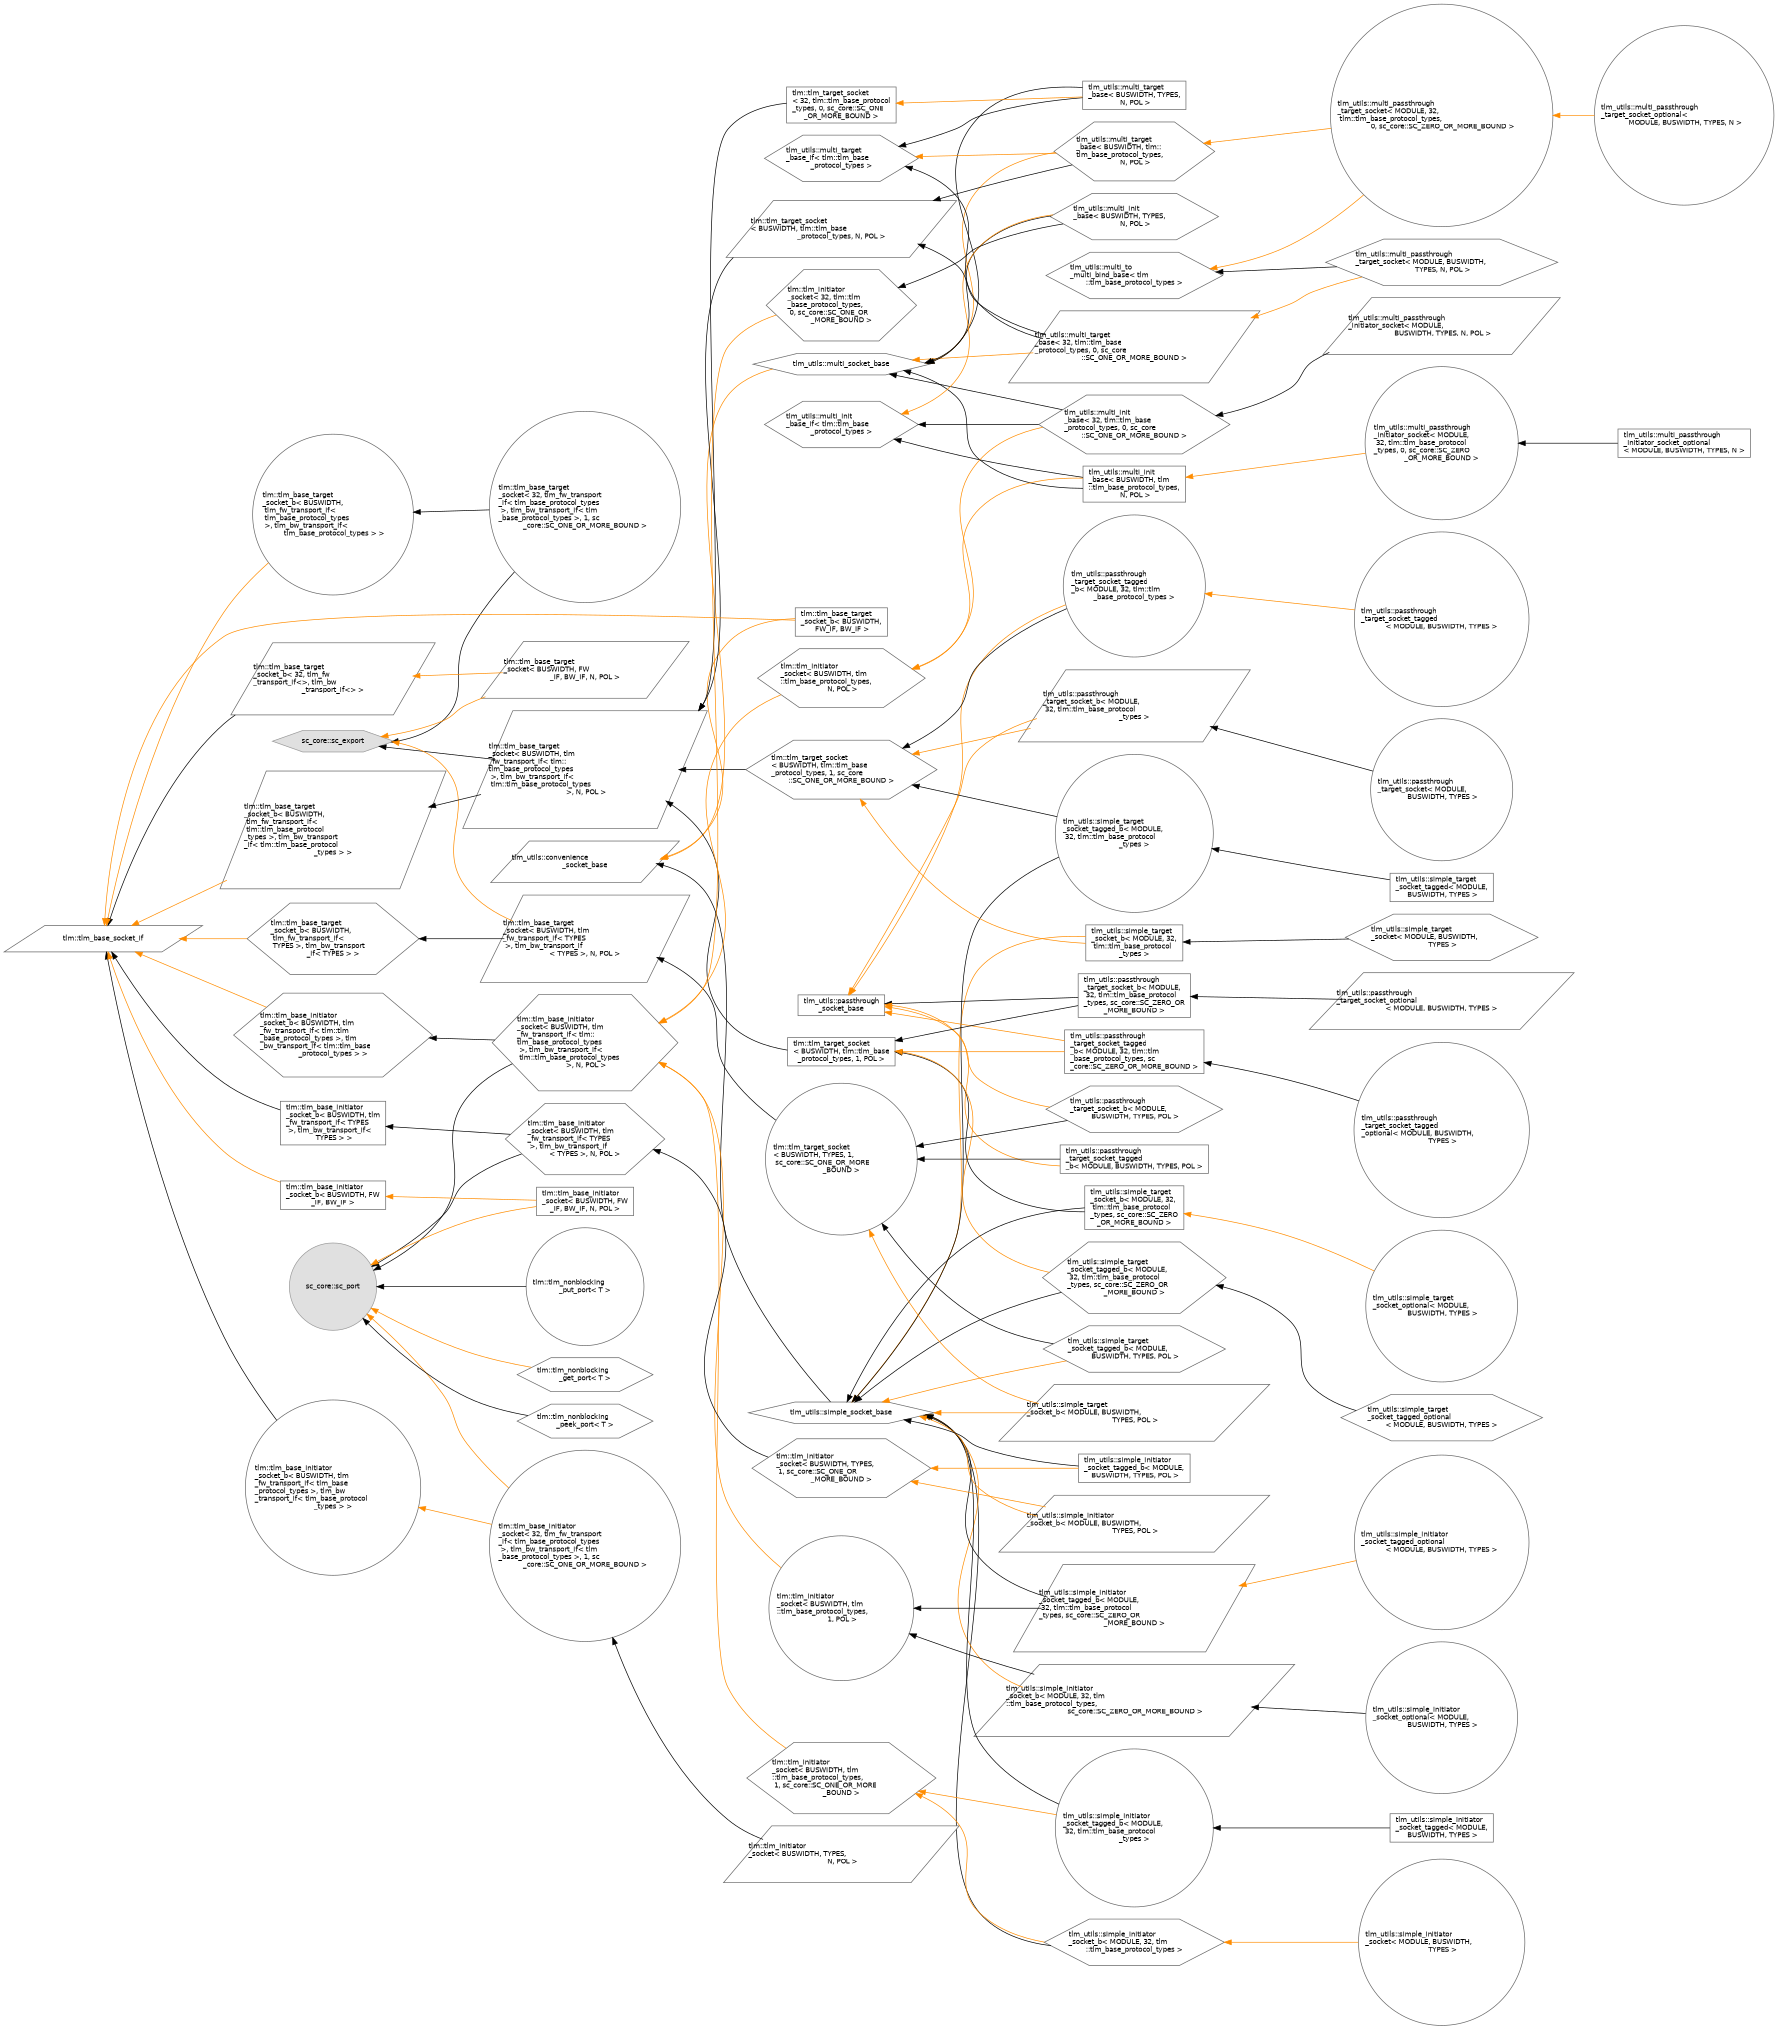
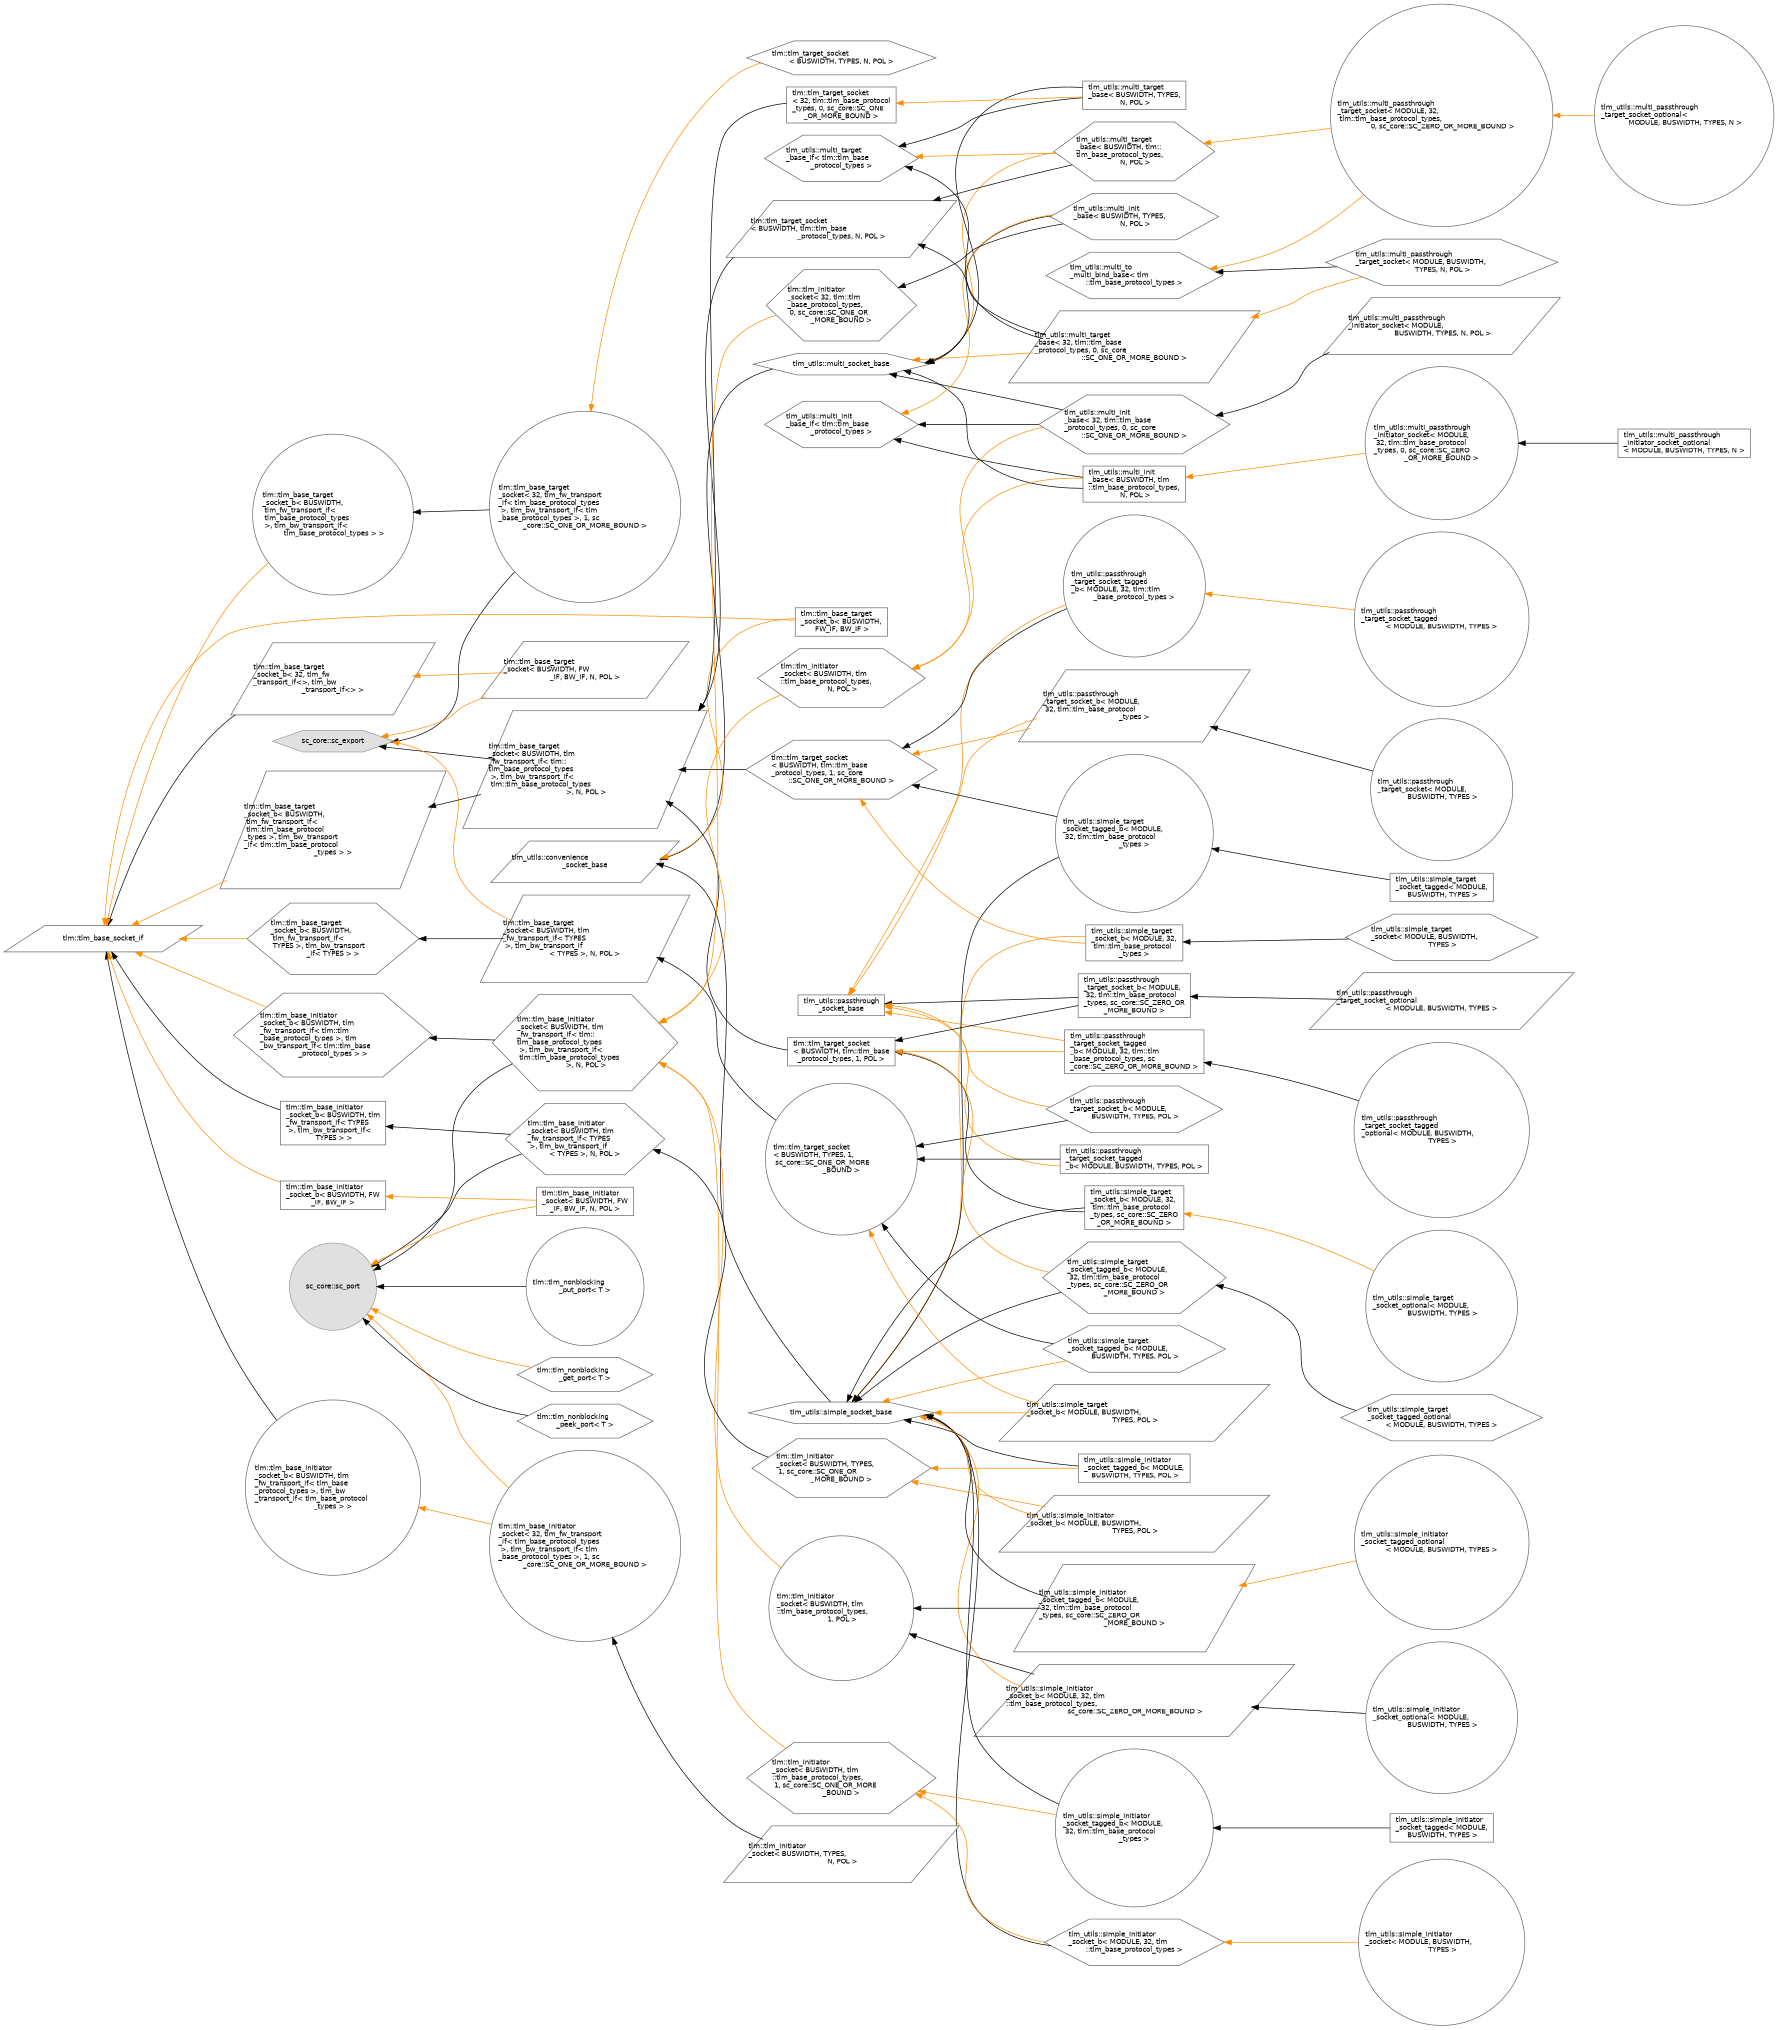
node "tlm::tlm_target_socket < BUSWIDTH, TYPES, N, POL >": added
edge "tlm_utils::multi_socket_base" -> "tlm_utils::convenience _socket_base": color darkorange -> black
